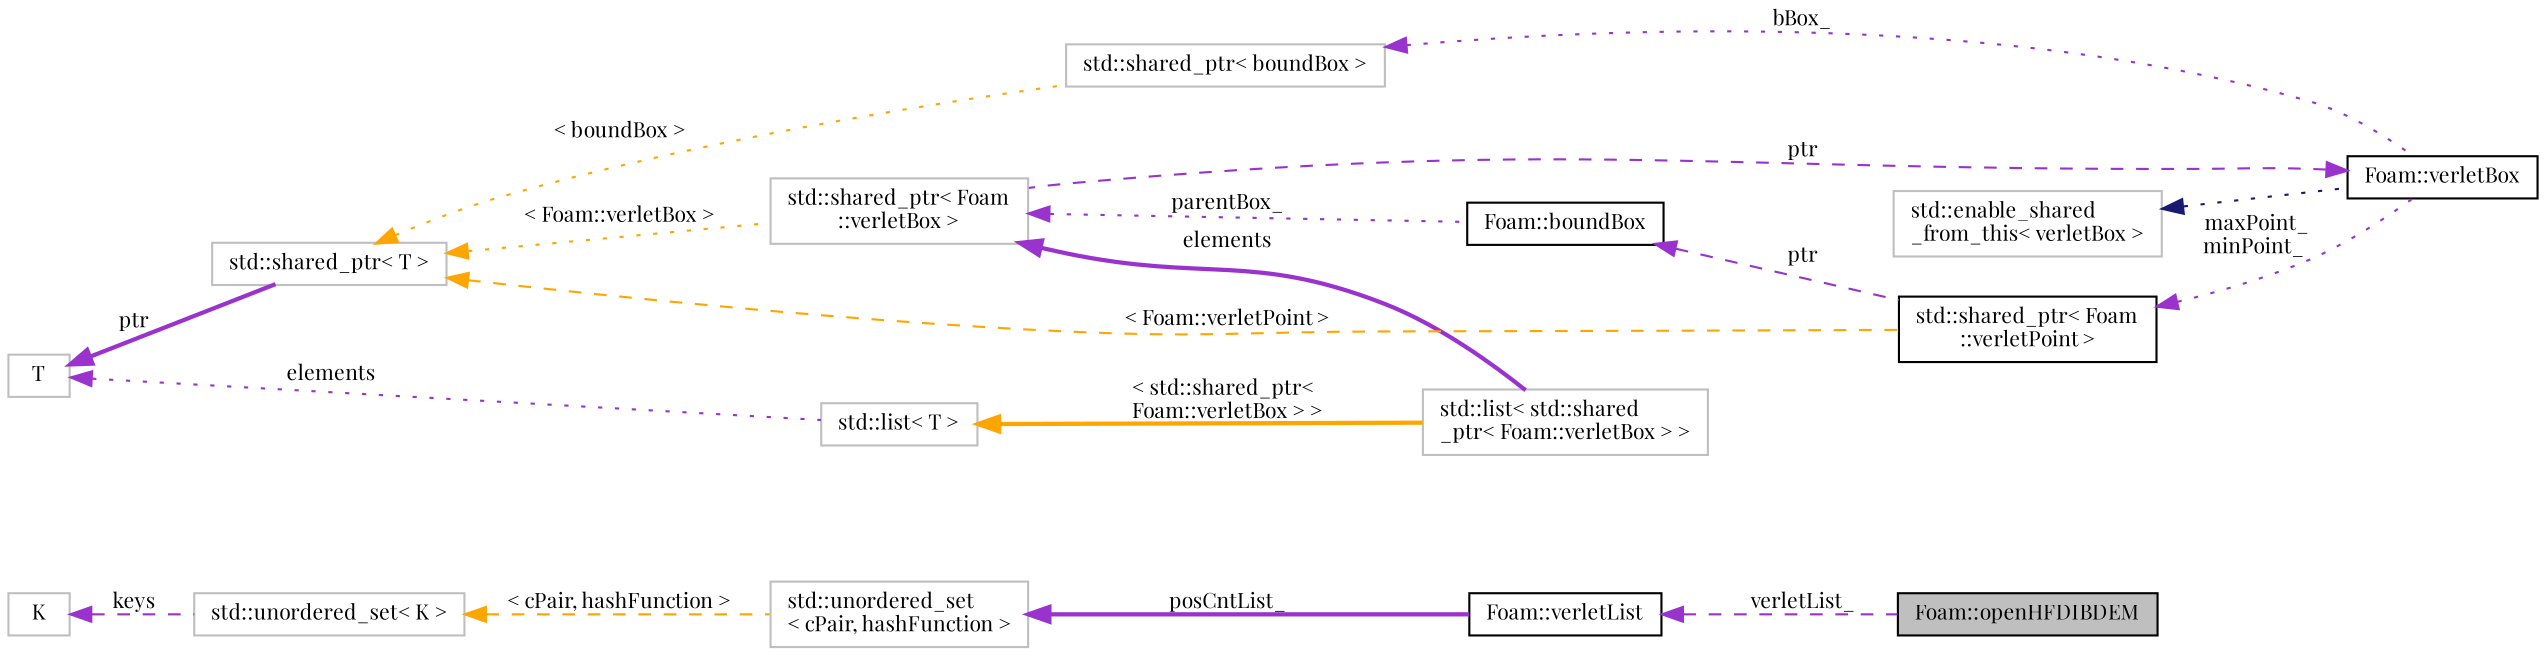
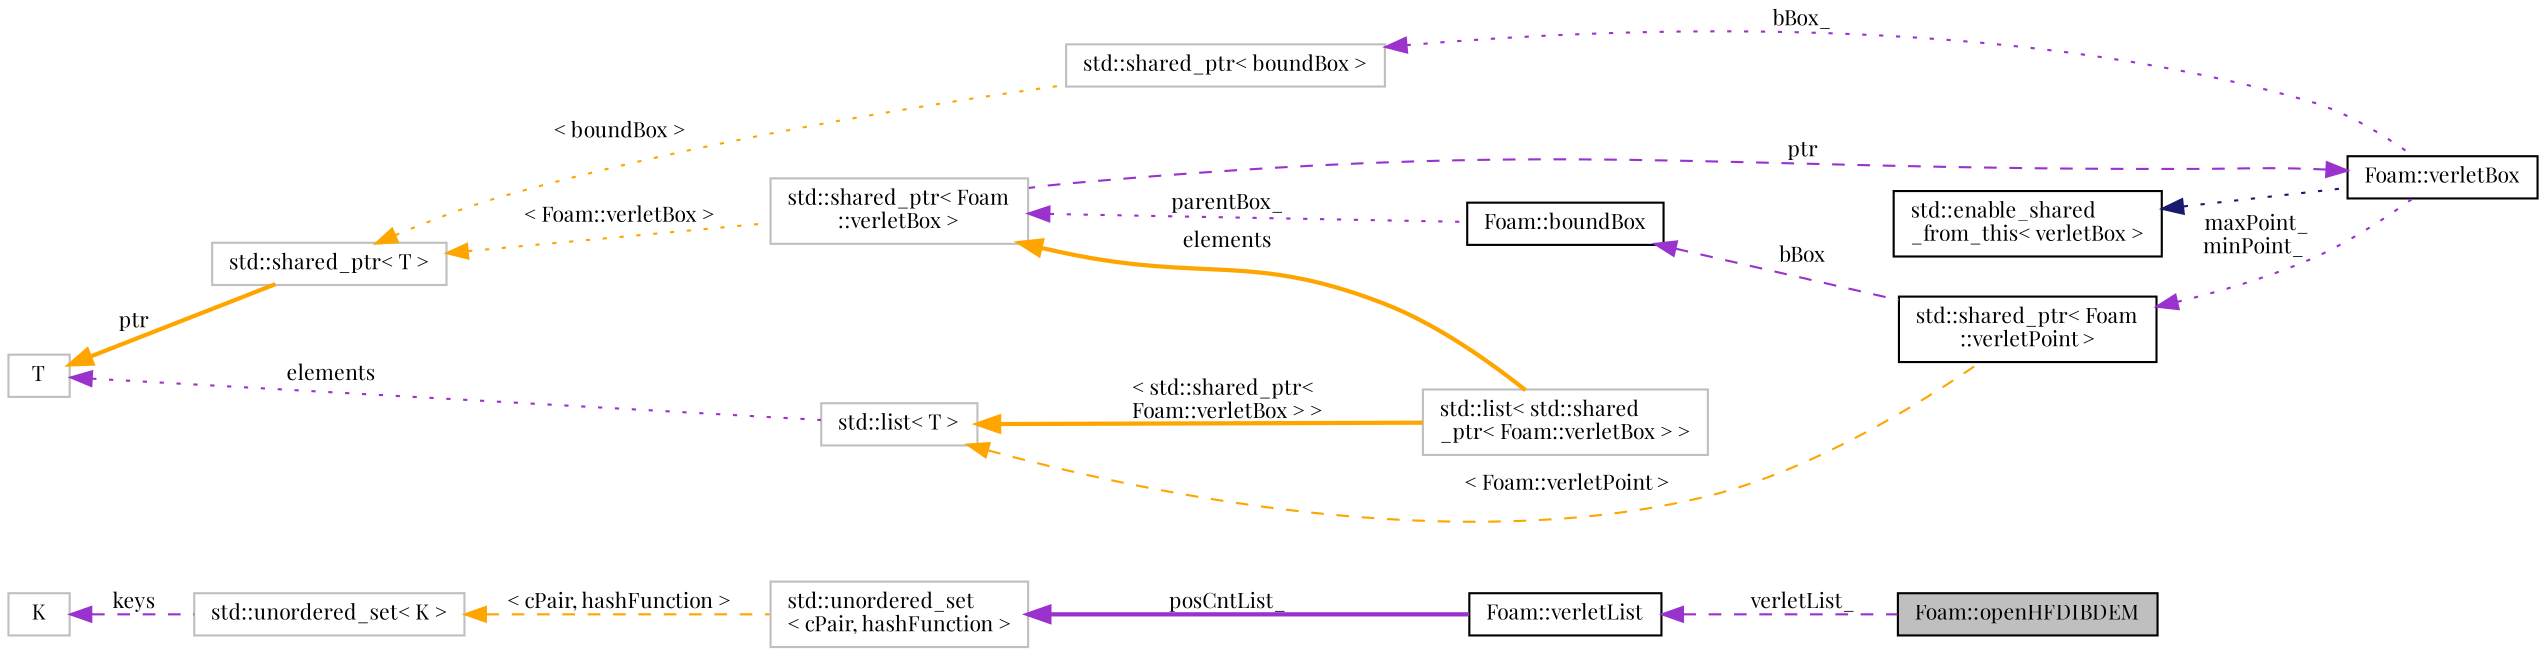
node "std::enable_shared _from_this< verletBox >": color grey75 -> black
edge "std::shared_ptr< Foam ::verletPoint >" -> "Foam::boundBox": label " ptr" -> " bBox"
edge "std::list< std::shared _ptr< Foam::verletBox > >" -> "std::shared_ptr< Foam ::verletBox >": color darkorchid3 -> orange
edge "std::shared_ptr< T >" -> "T": color darkorchid3 -> orange
edge "std::shared_ptr< Foam ::verletPoint >" -> "std::shared_ptr< T >": now "std::shared_ptr< Foam ::verletPoint >" -> "std::list< T >"
